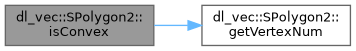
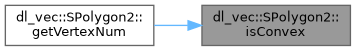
edge "dl_vec::SPolygon2:: isConvex" -> "dl_vec::SPolygon2:: getVertexNum": reversed
